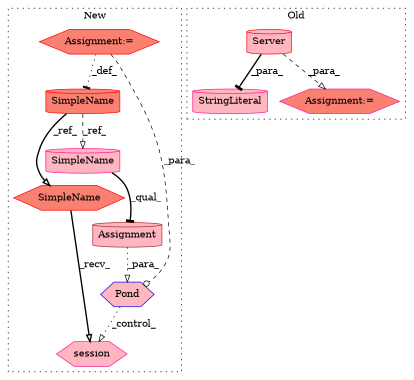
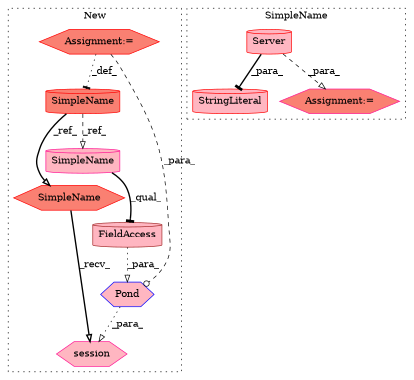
cluster "Old": label "Old" -> "SimpleName"
node "StringLiteral": color deeppink -> red
node "Assignment": label "Assignment" -> "FieldAccess"
edge "Pond" -> "session": label "_control_" -> "_para_"
